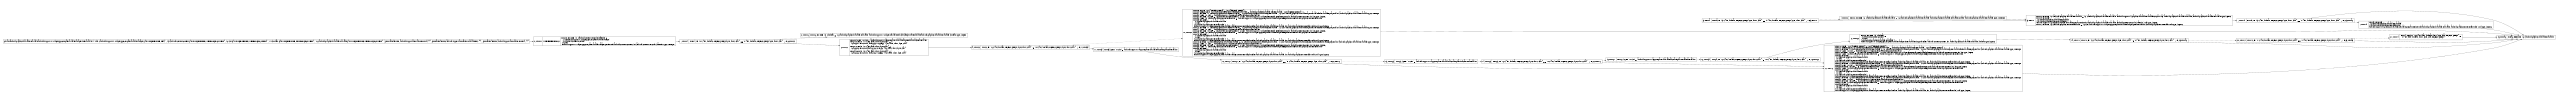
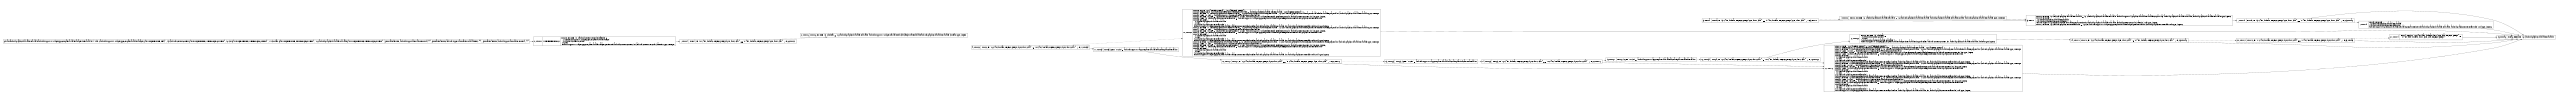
node "8: 0x0022": removed
